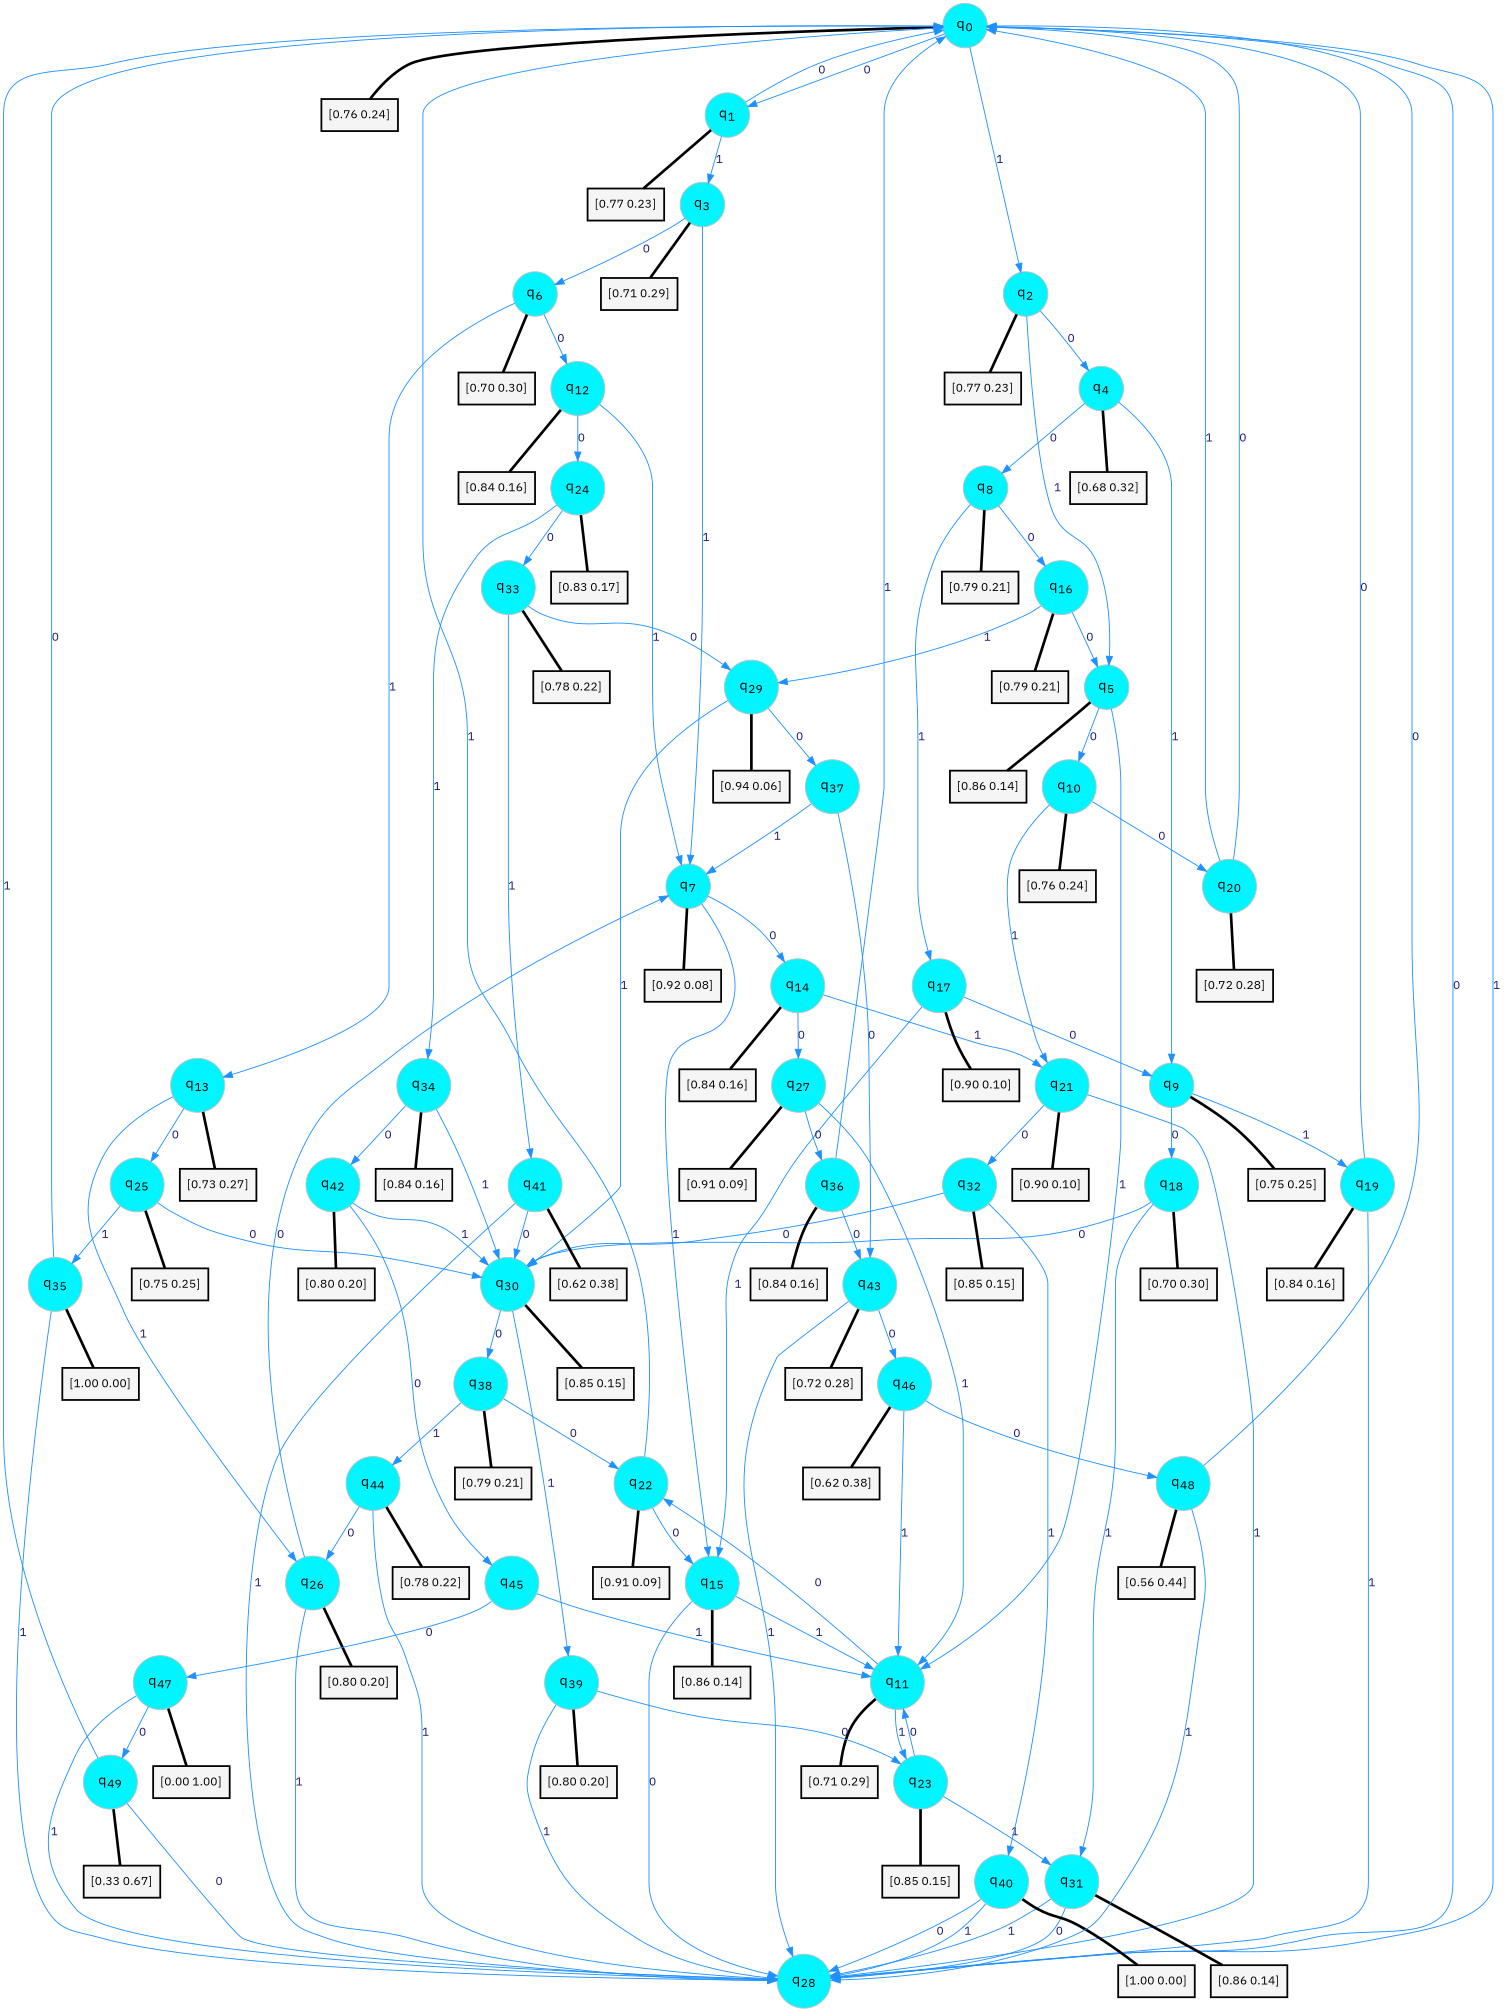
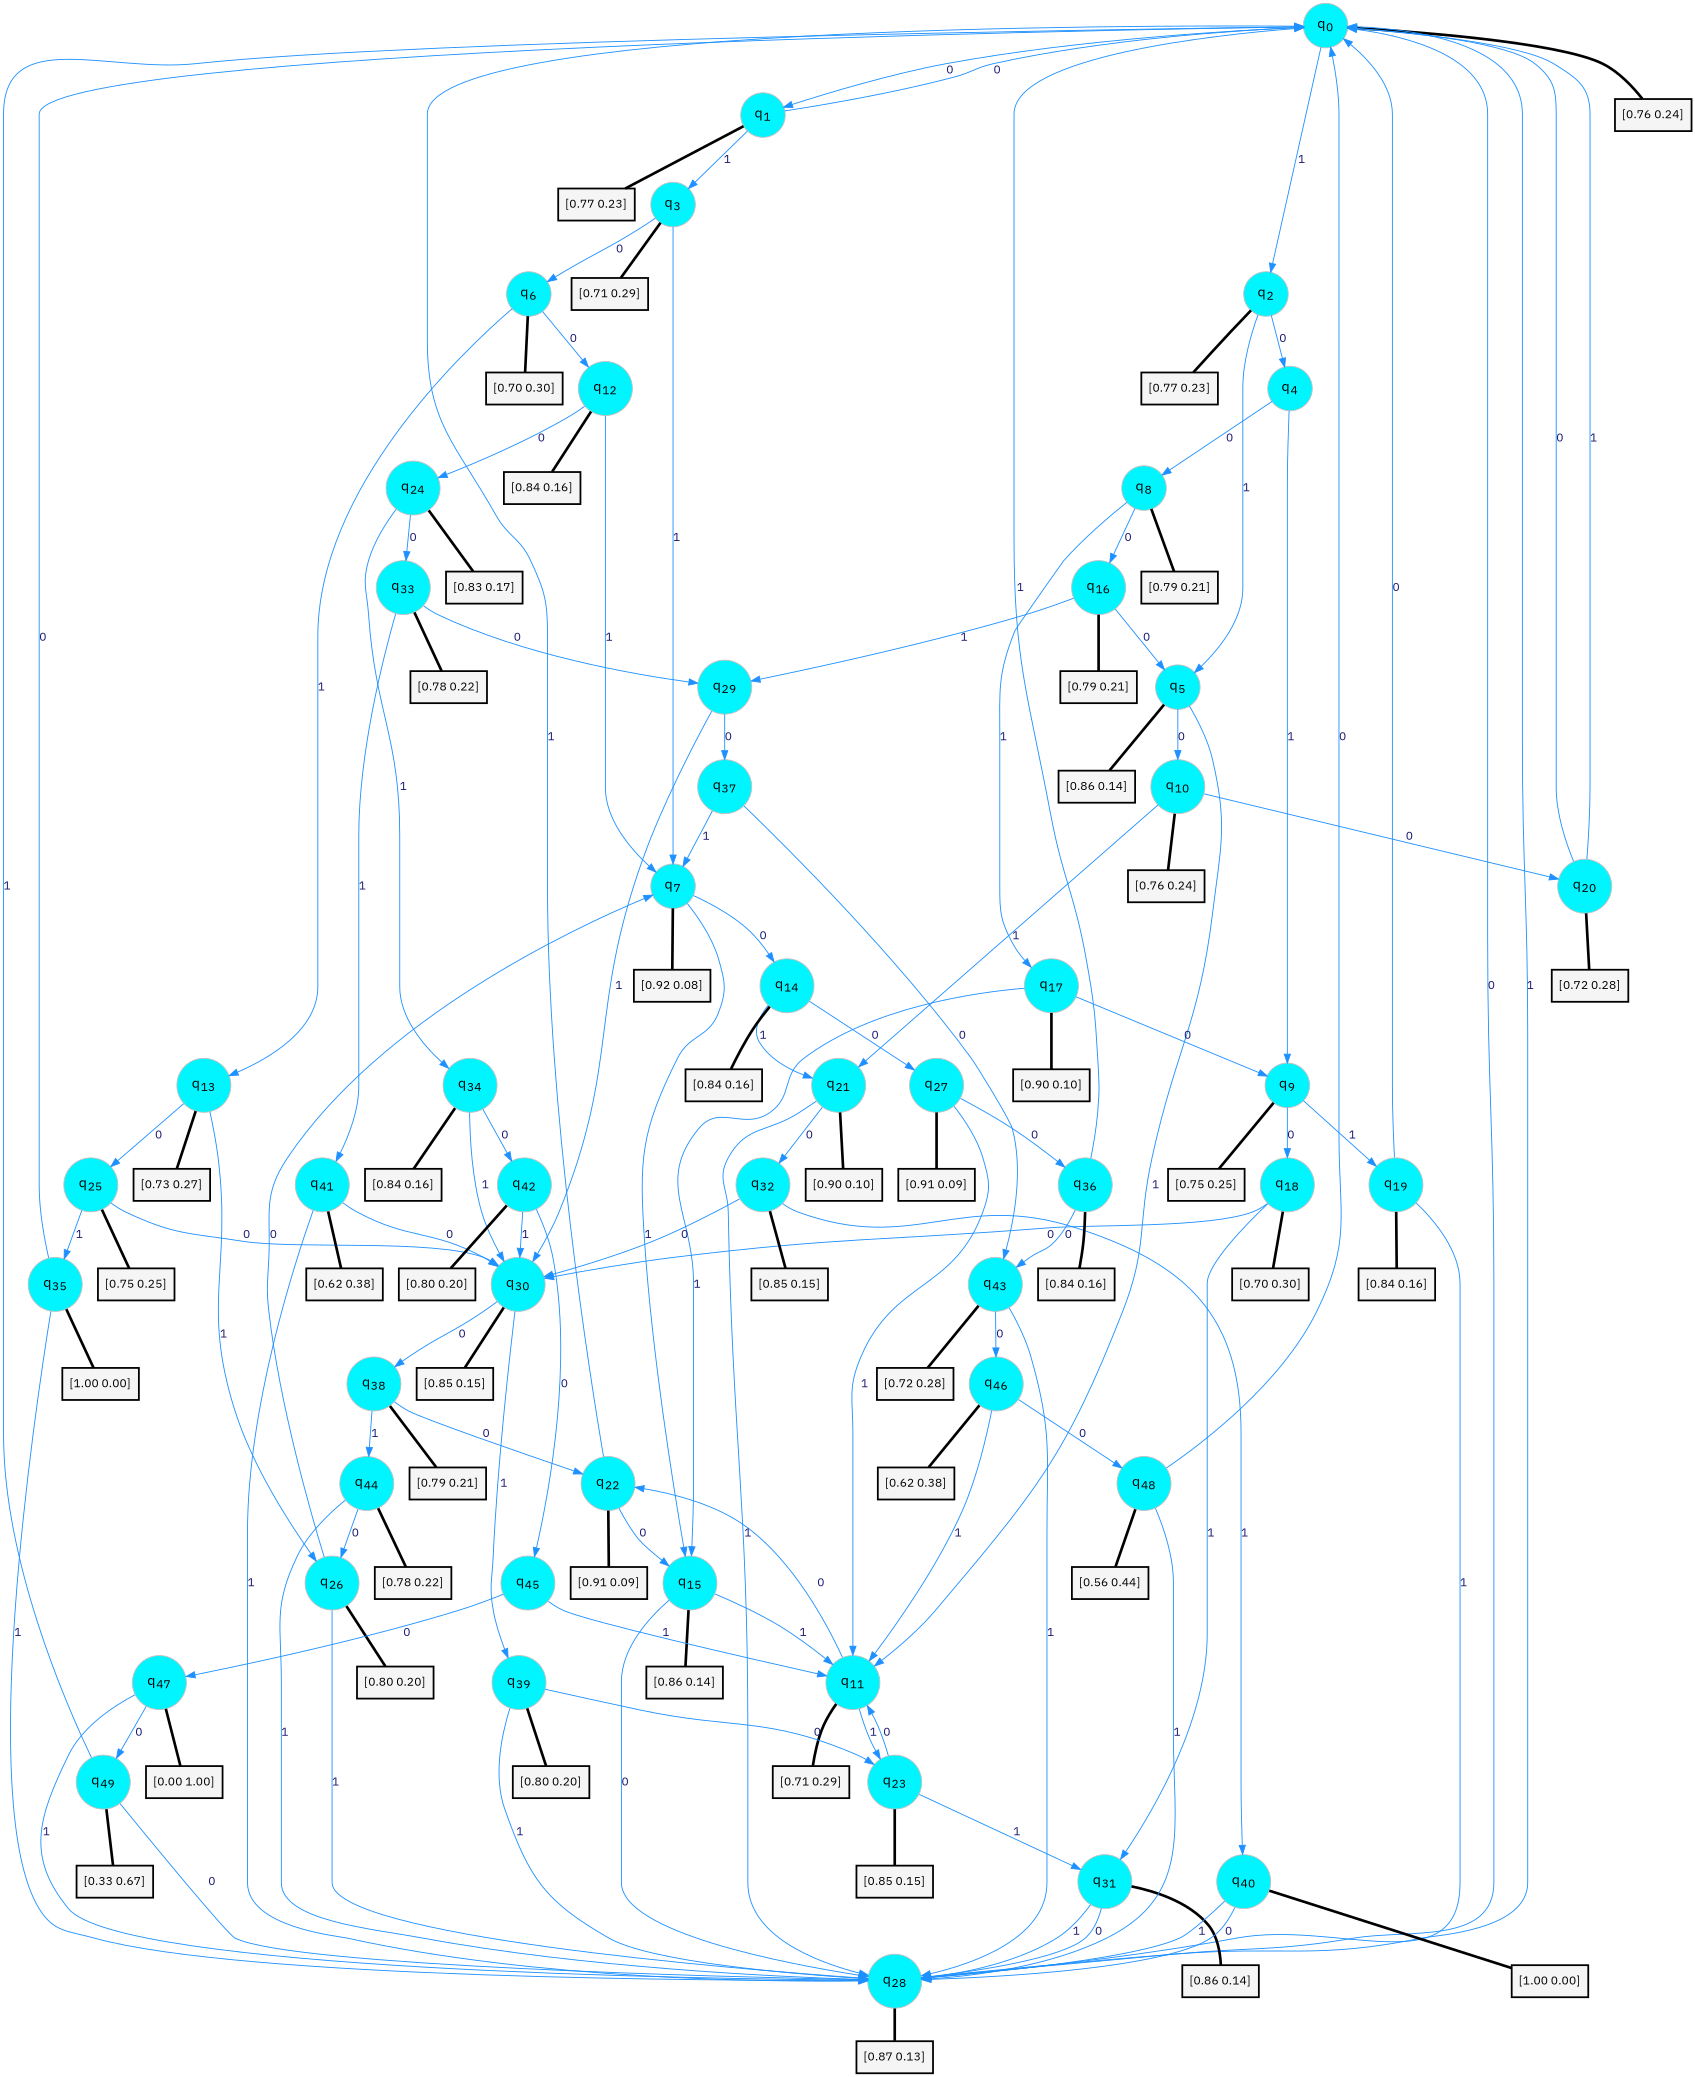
node "[0.68 0.32]": removed
node "[0.94 0.06]": removed
node "[0.87 0.13]": added
